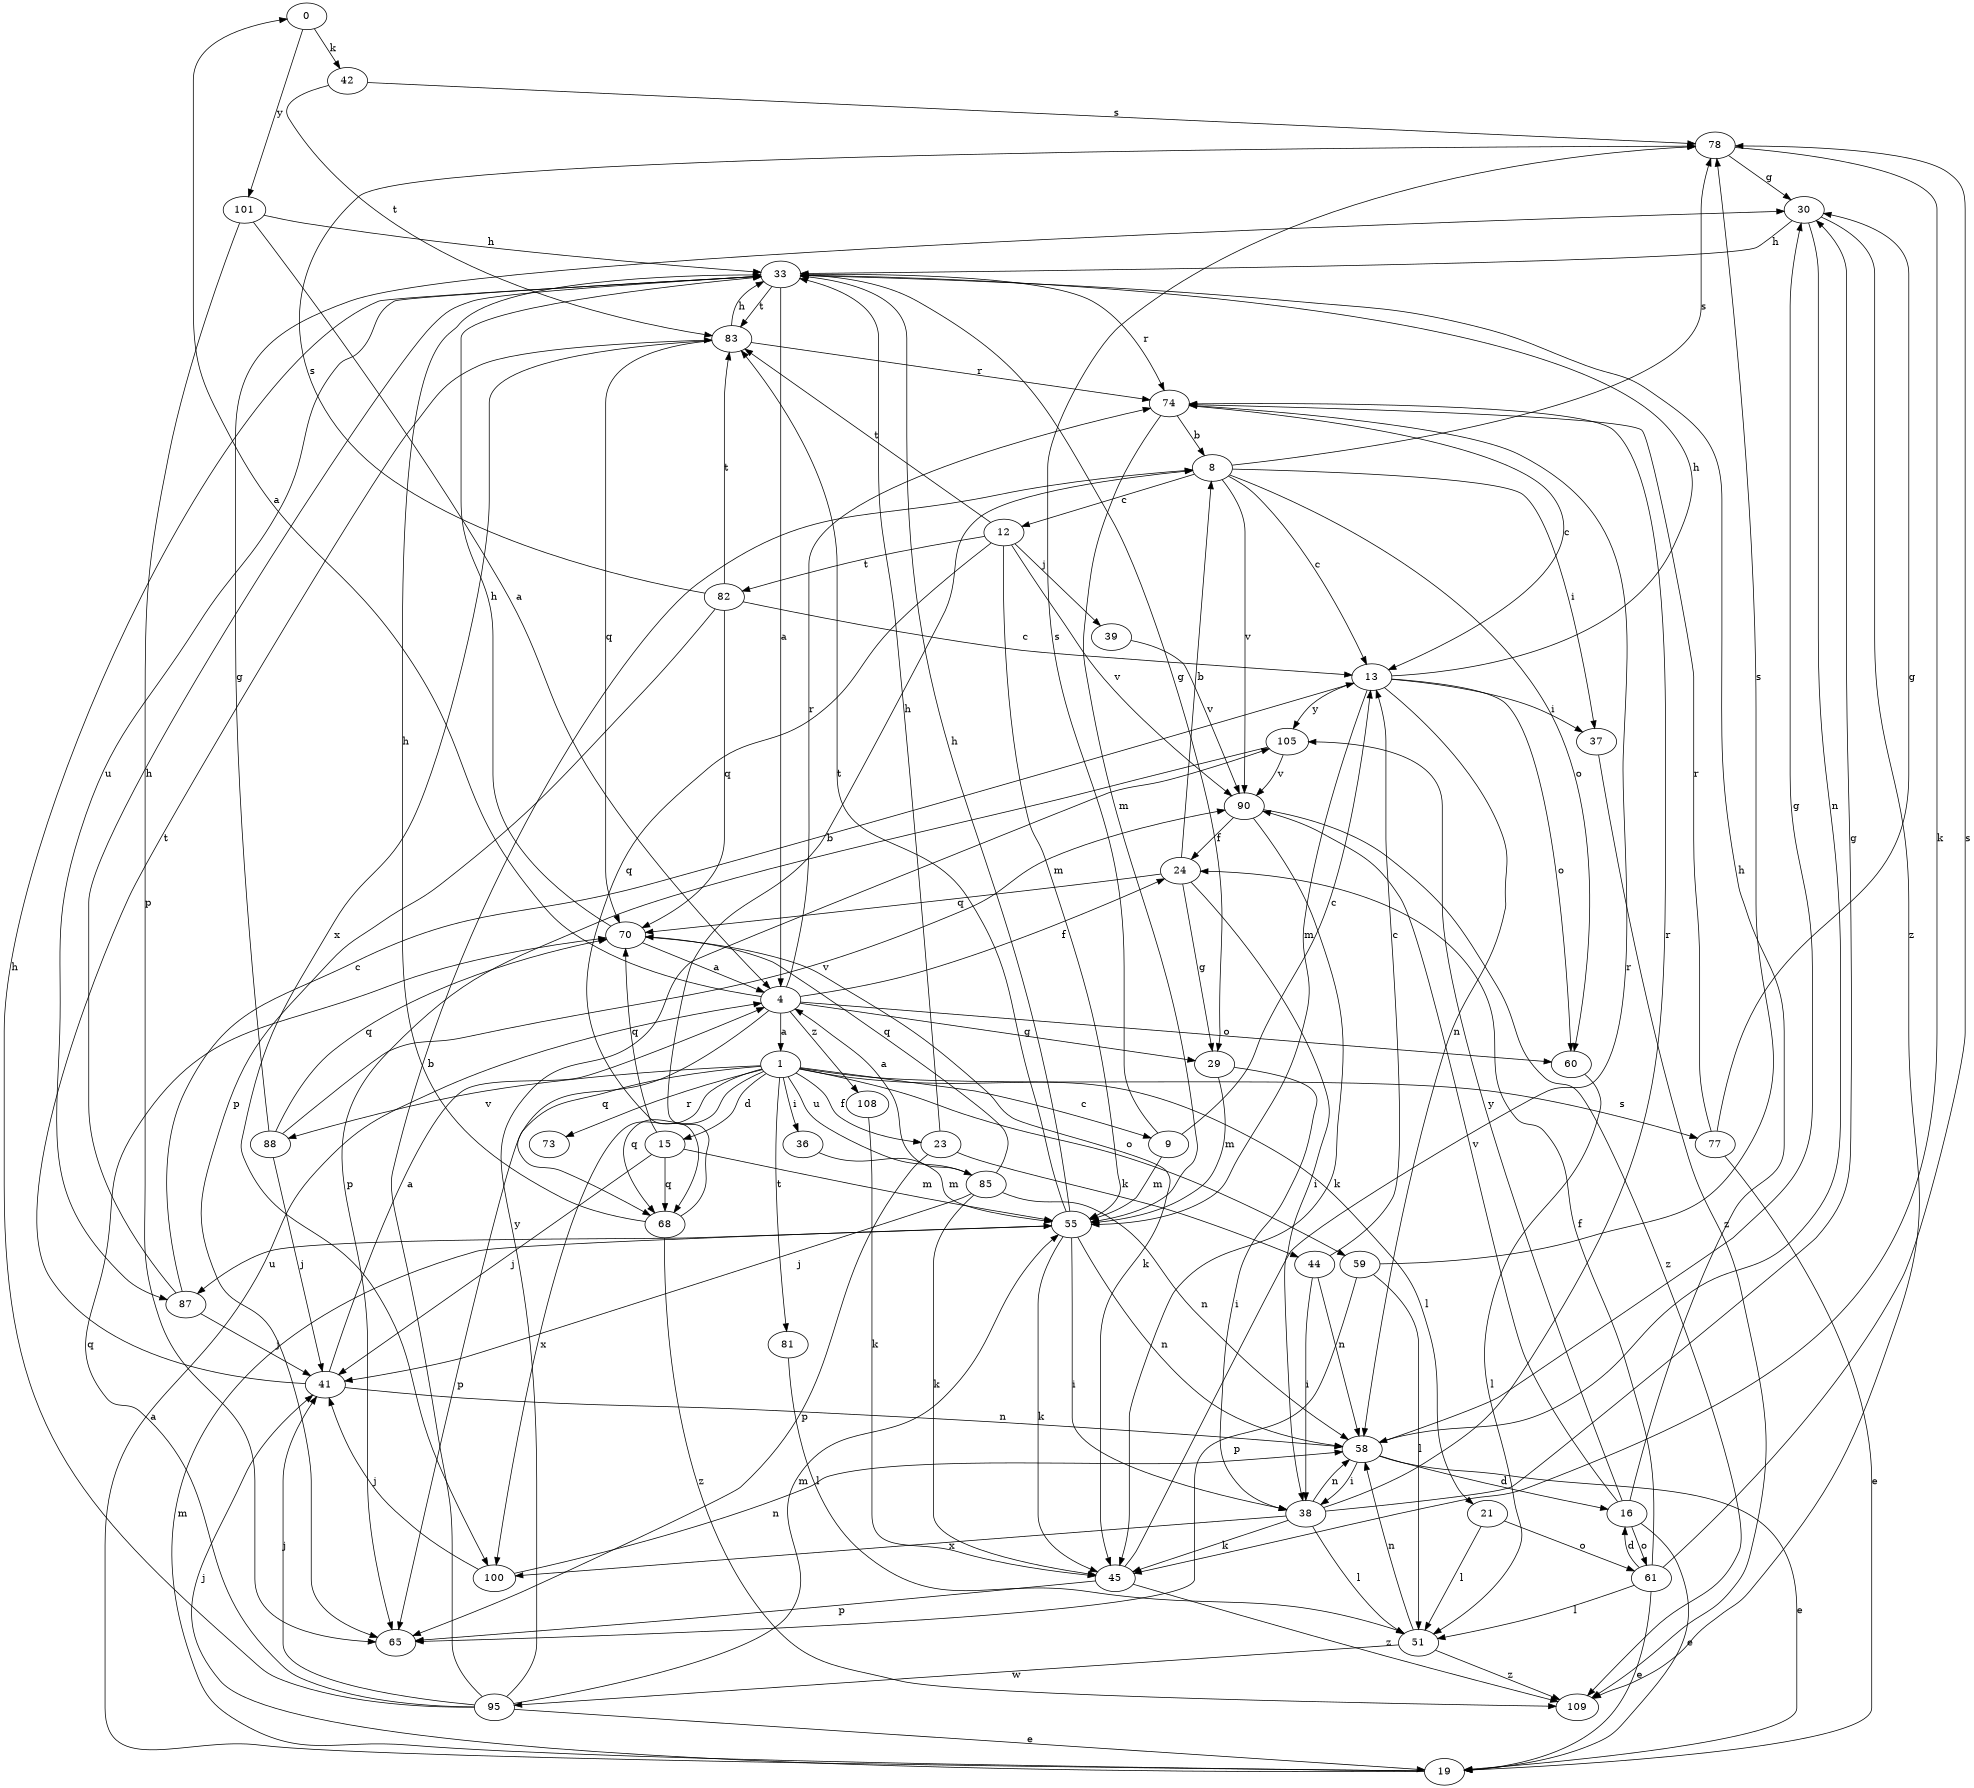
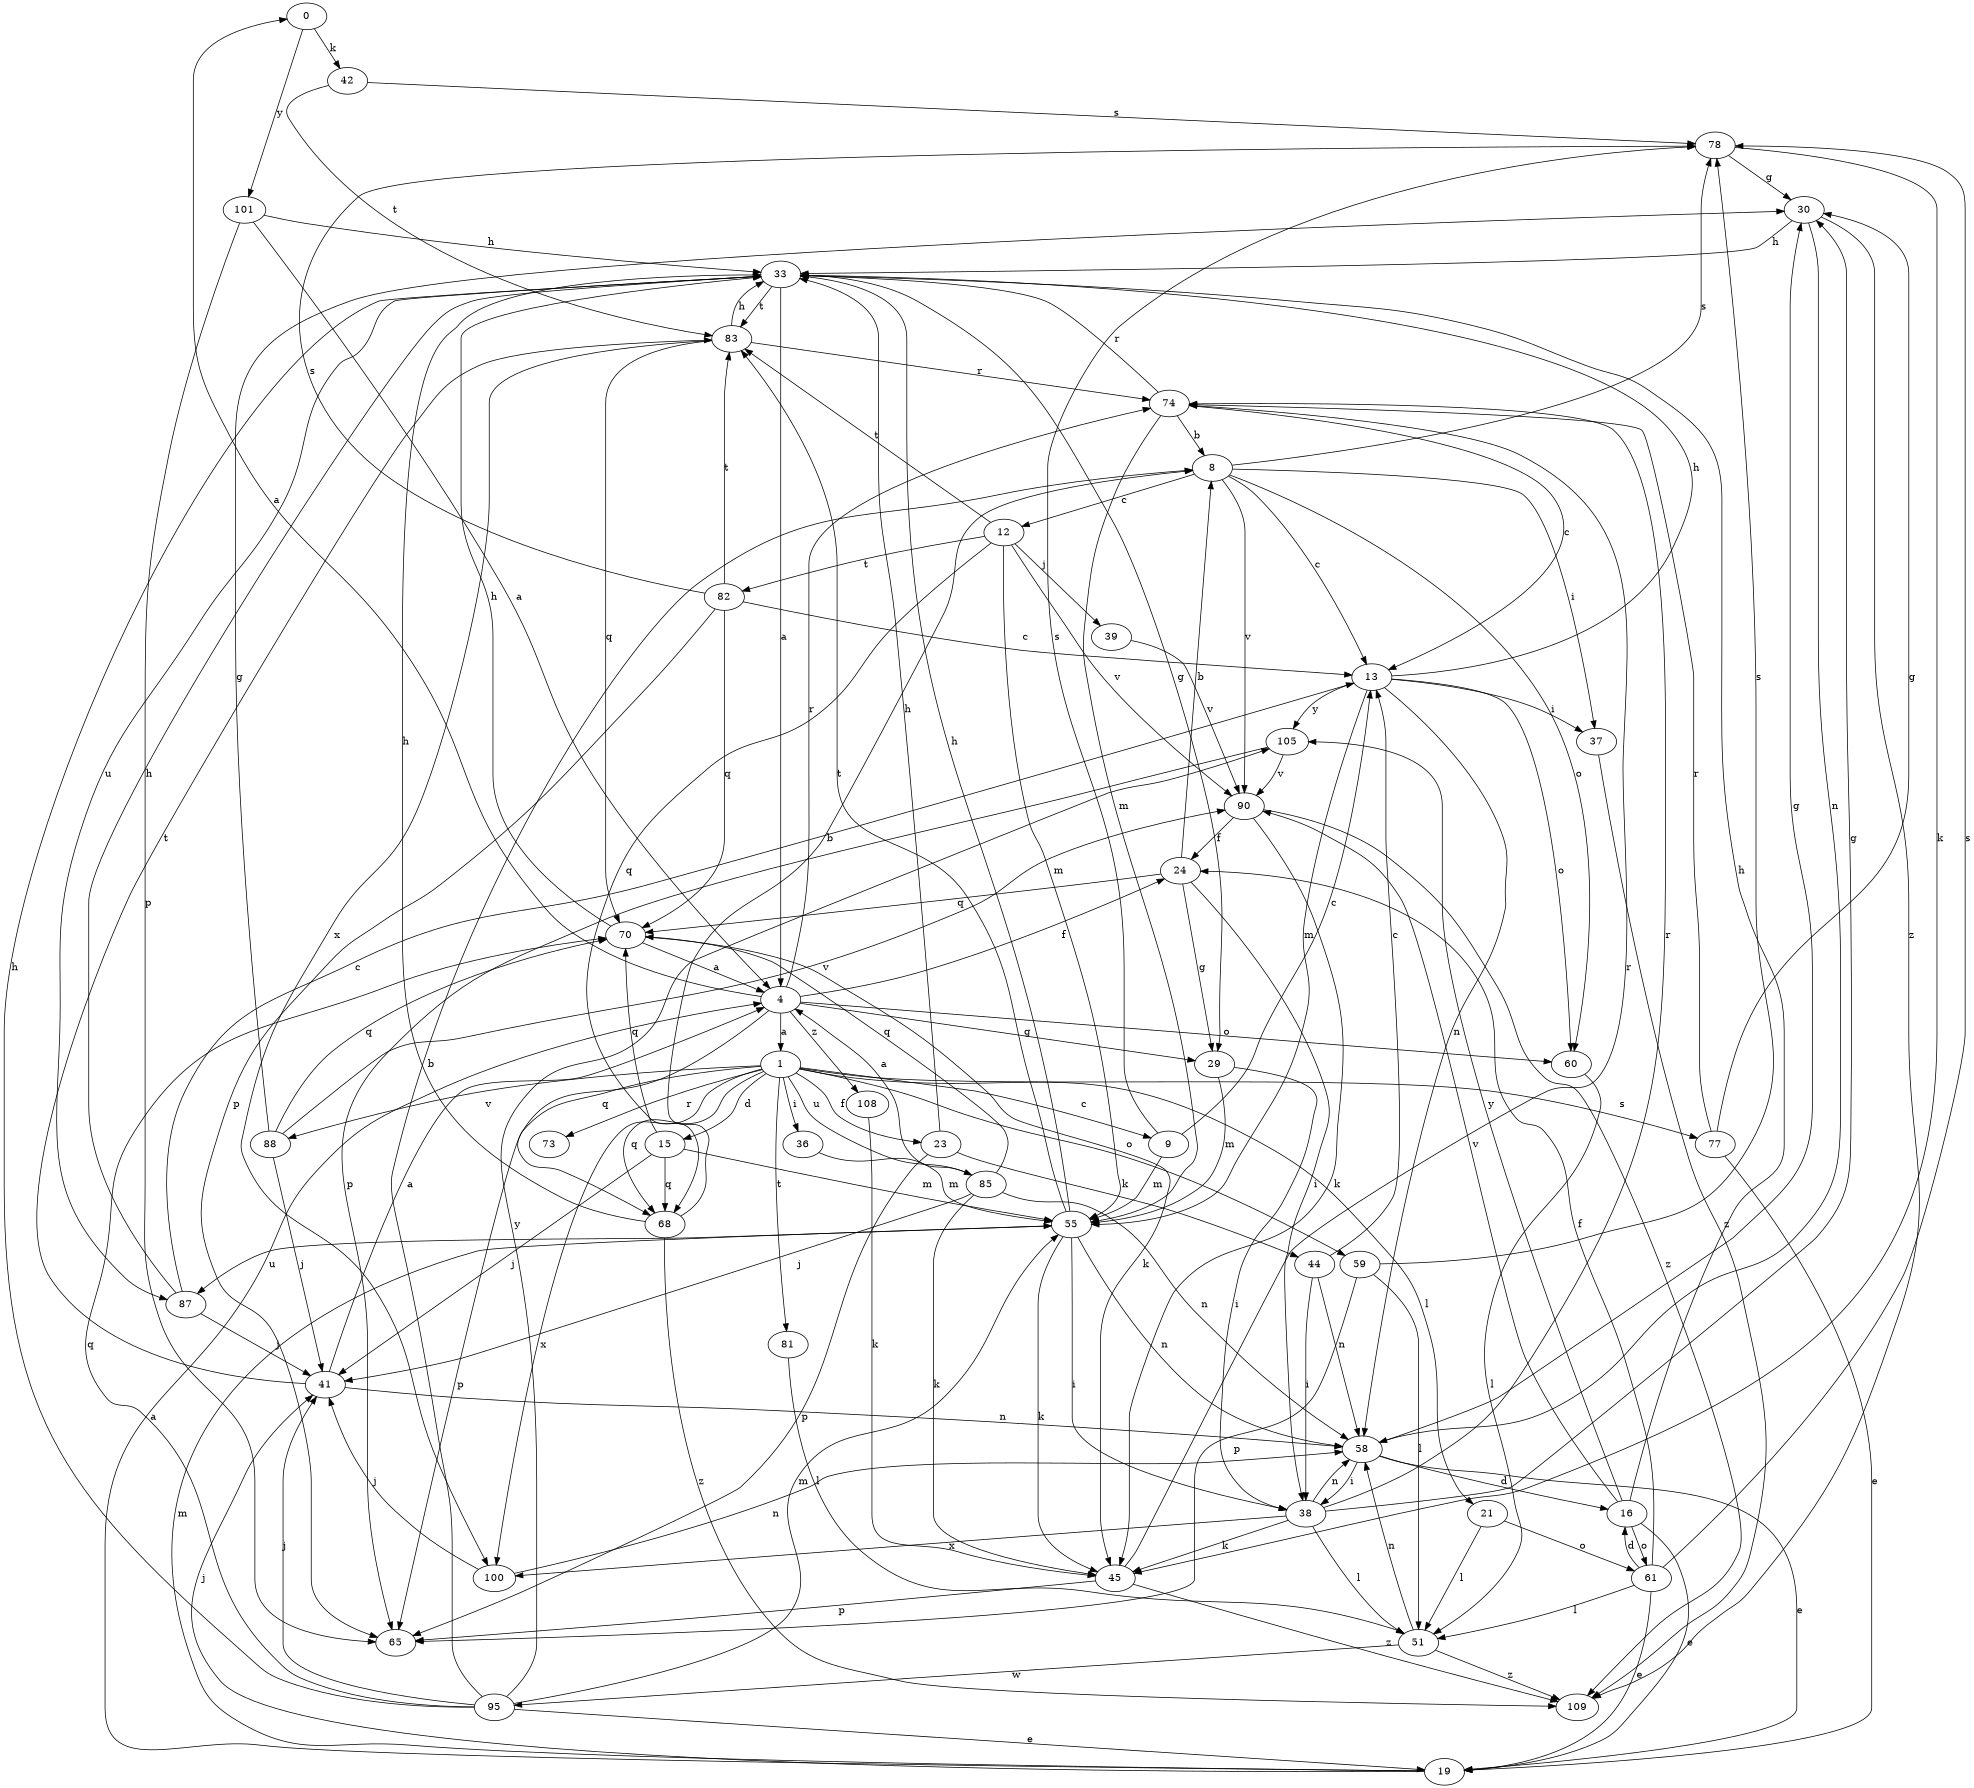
edge "33" -> "74": reversed
